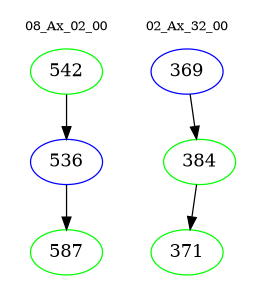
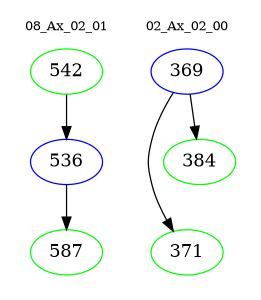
cluster "08_Ax_02_00": label "08_Ax_02_00" -> "08_Ax_02_01"
cluster "02_Ax_32_00": label "02_Ax_32_00" -> "02_Ax_02_00"
edge "384" -> "371": now "369" -> "371"
